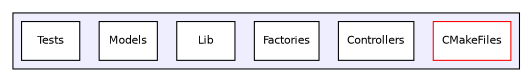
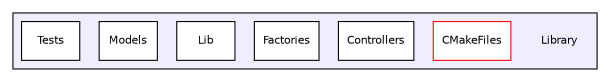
node "Library": added
